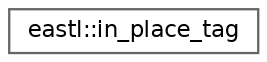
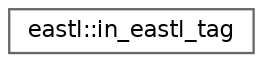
node "eastl::in_place_tag": label "eastl::in_place_tag" -> "eastl::in_eastl_tag"
